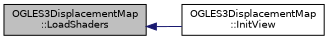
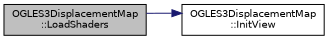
edge "OGLES3DisplacementMap ::InitView" -> "OGLES3DisplacementMap ::LoadShaders": reversed
